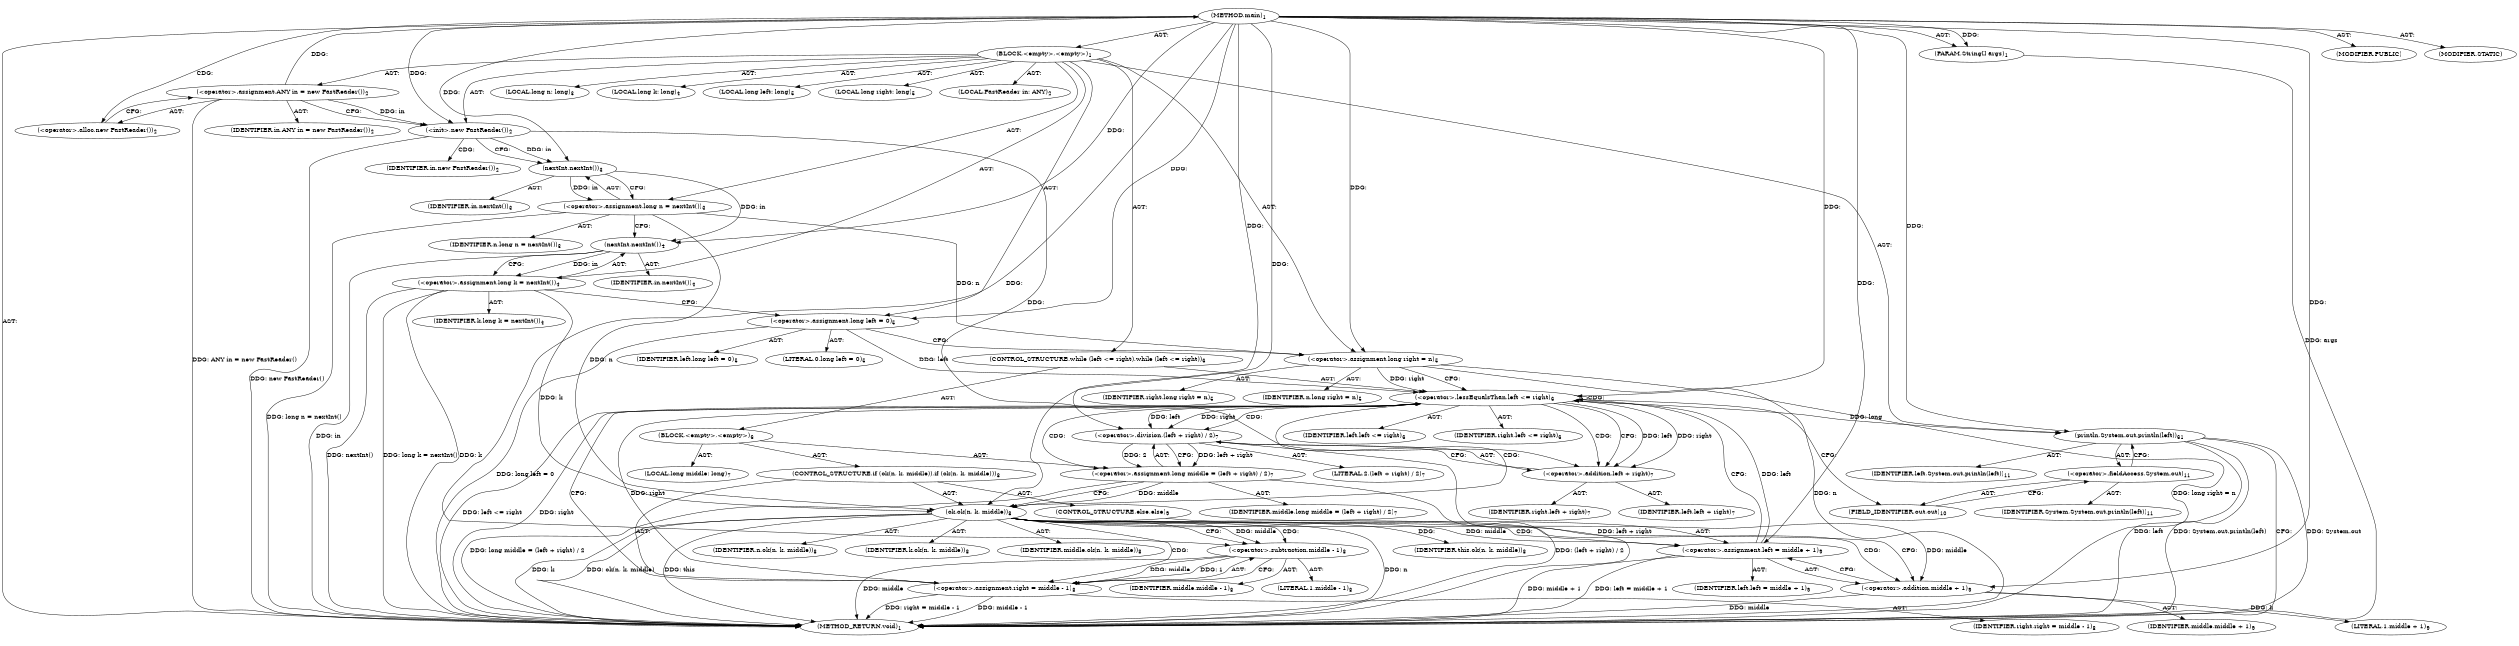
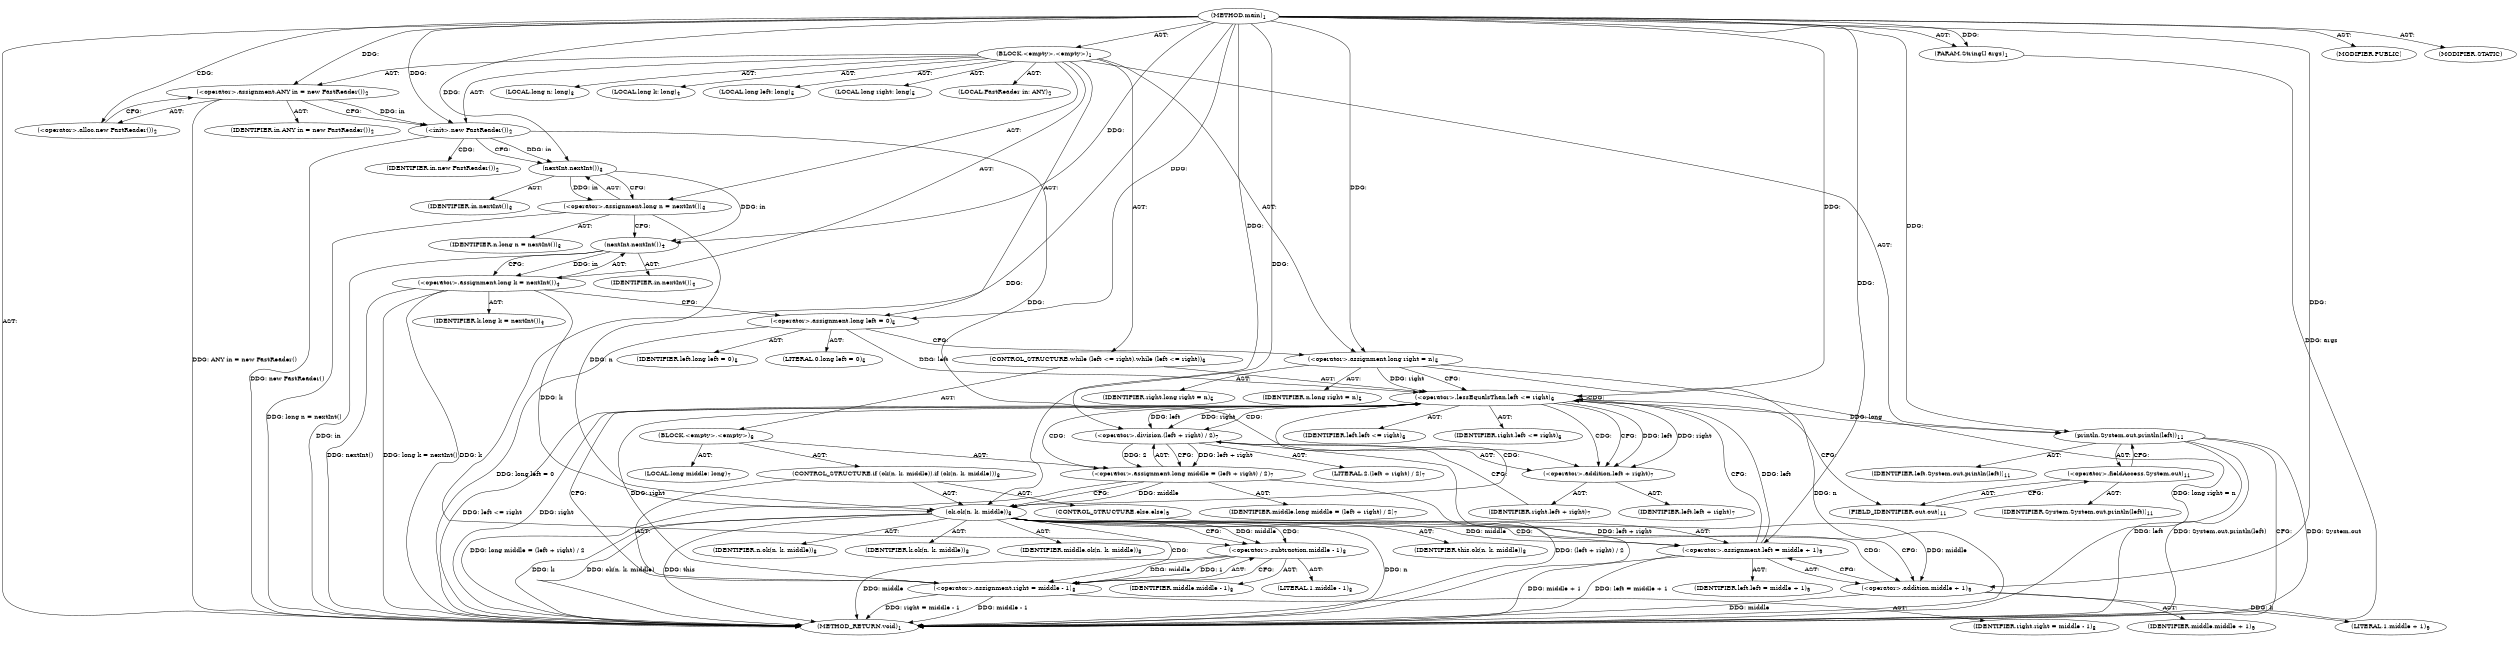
edge "(<operator>.assignment,ANY in = new FastReader())" -> "(METHOD,main)": reversed
edge "(<operator>.assignment,long n = nextInt())" -> "(<operator>.assignment,long right = n)": removed, label "DDG: n"
node "(println,System.out.println(left))": text "61" -> "11"
edge "(<operator>.addition,left + right)" -> "(<operator>.division,(left + right) / 2)": now "(IDENTIFIER,right,left + right)" -> "(<operator>.division,(left + right) / 2)"
node "(FIELD_IDENTIFIER,out,out)": text "10" -> "11"
edge "(ok,ok(n, k, middle))" -> "(IDENTIFIER,this,ok(n, k, middle))": label "DDG: " -> "AST: "
